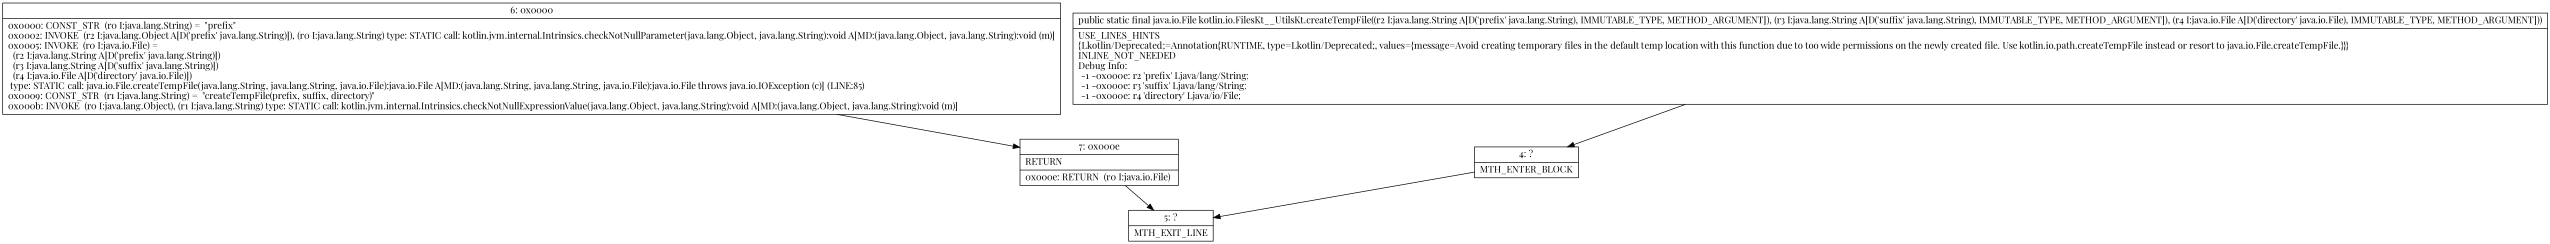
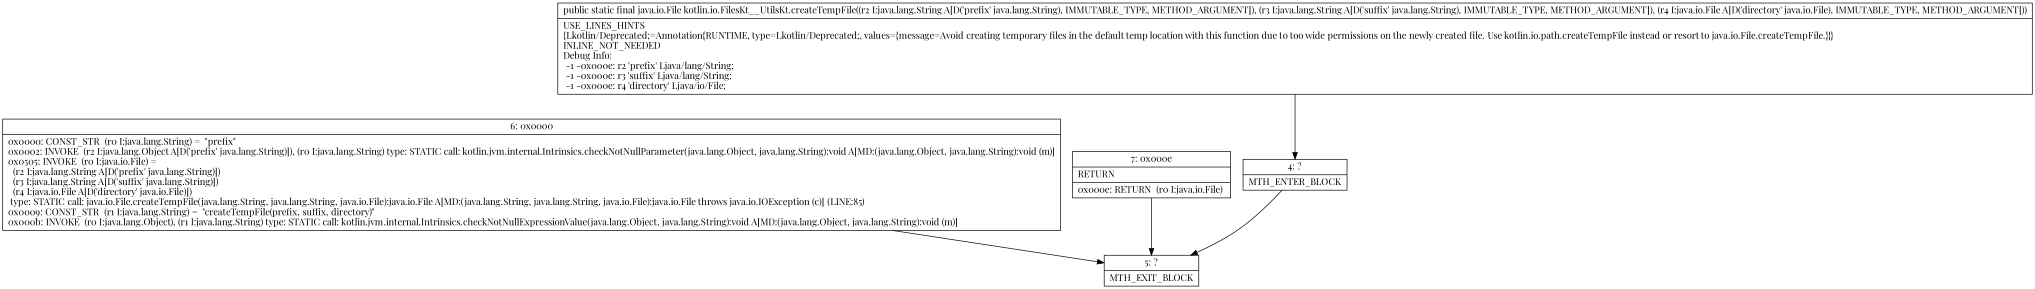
node "6: 0x0000": text "0x0005: INVOKE  (r0 I:java.io.File) =" -> "0x0505: INVOKE  (r0 I:java.io.File) ="
edge "6: 0x0000" -> "7: 0x000e": now "6: 0x0000" -> "5: ?"
node "5: ?": text "MTH_EXIT_LINE" -> "MTH_EXIT_BLOCK"
